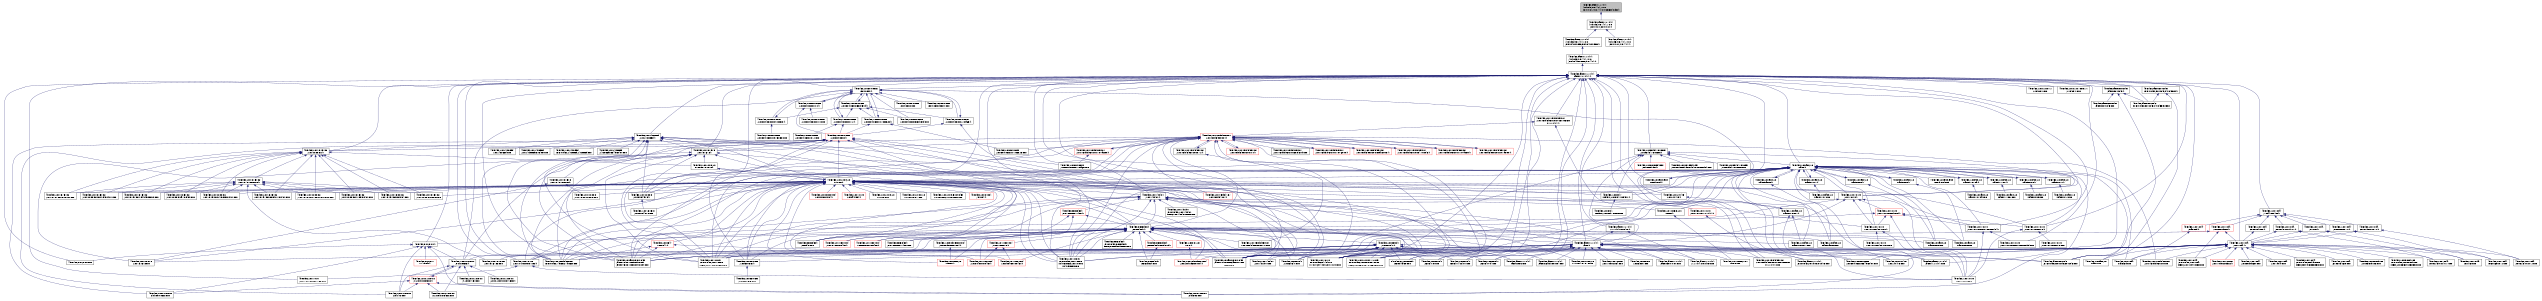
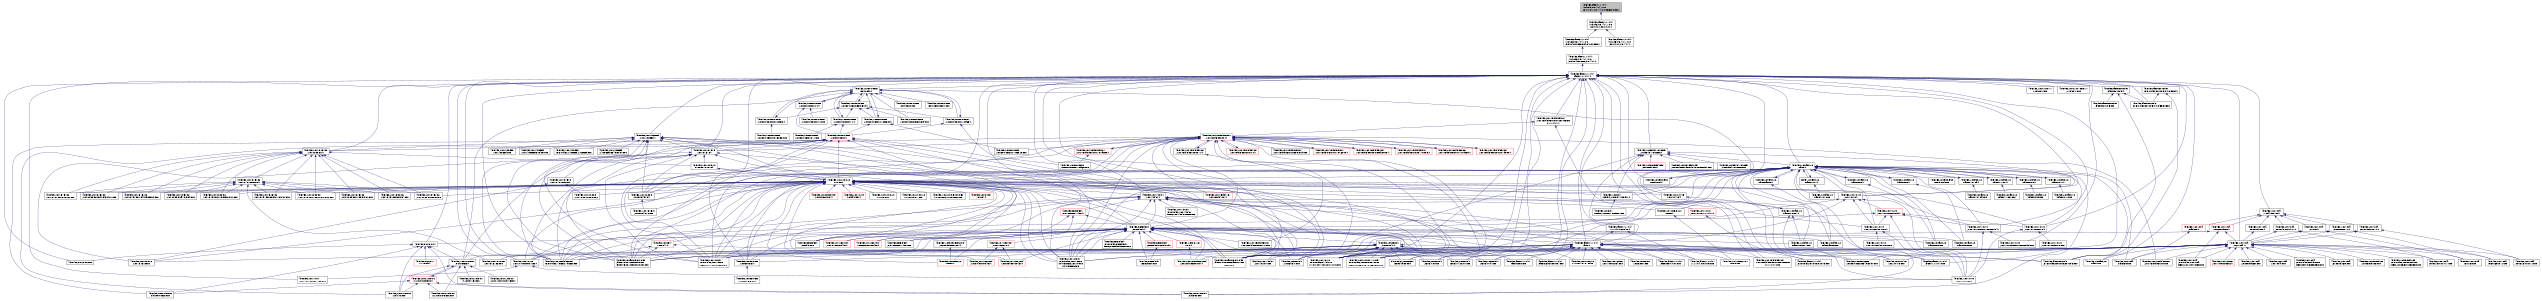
node "libraries/AP_GPS/AP _GPS_MTK.h": label "libraries/AP_GPS/AP _GPS_MTK.h" -> "serial/AP_GPS/AP _GPS_MTK.h"
node "libraries/AP_Frsky _Telem/AP_Frsky_Test.cpp": label "libraries/AP_Frsky _Telem/AP_Frsky_Test.cpp" -> "libraries/AP_Frsky _Telem/AP_Frsky_Telem.cpp"
edge "libraries/APM_Control /AP_RollController.h" -> "libraries/DataFlash /DataFlash.h": removed
